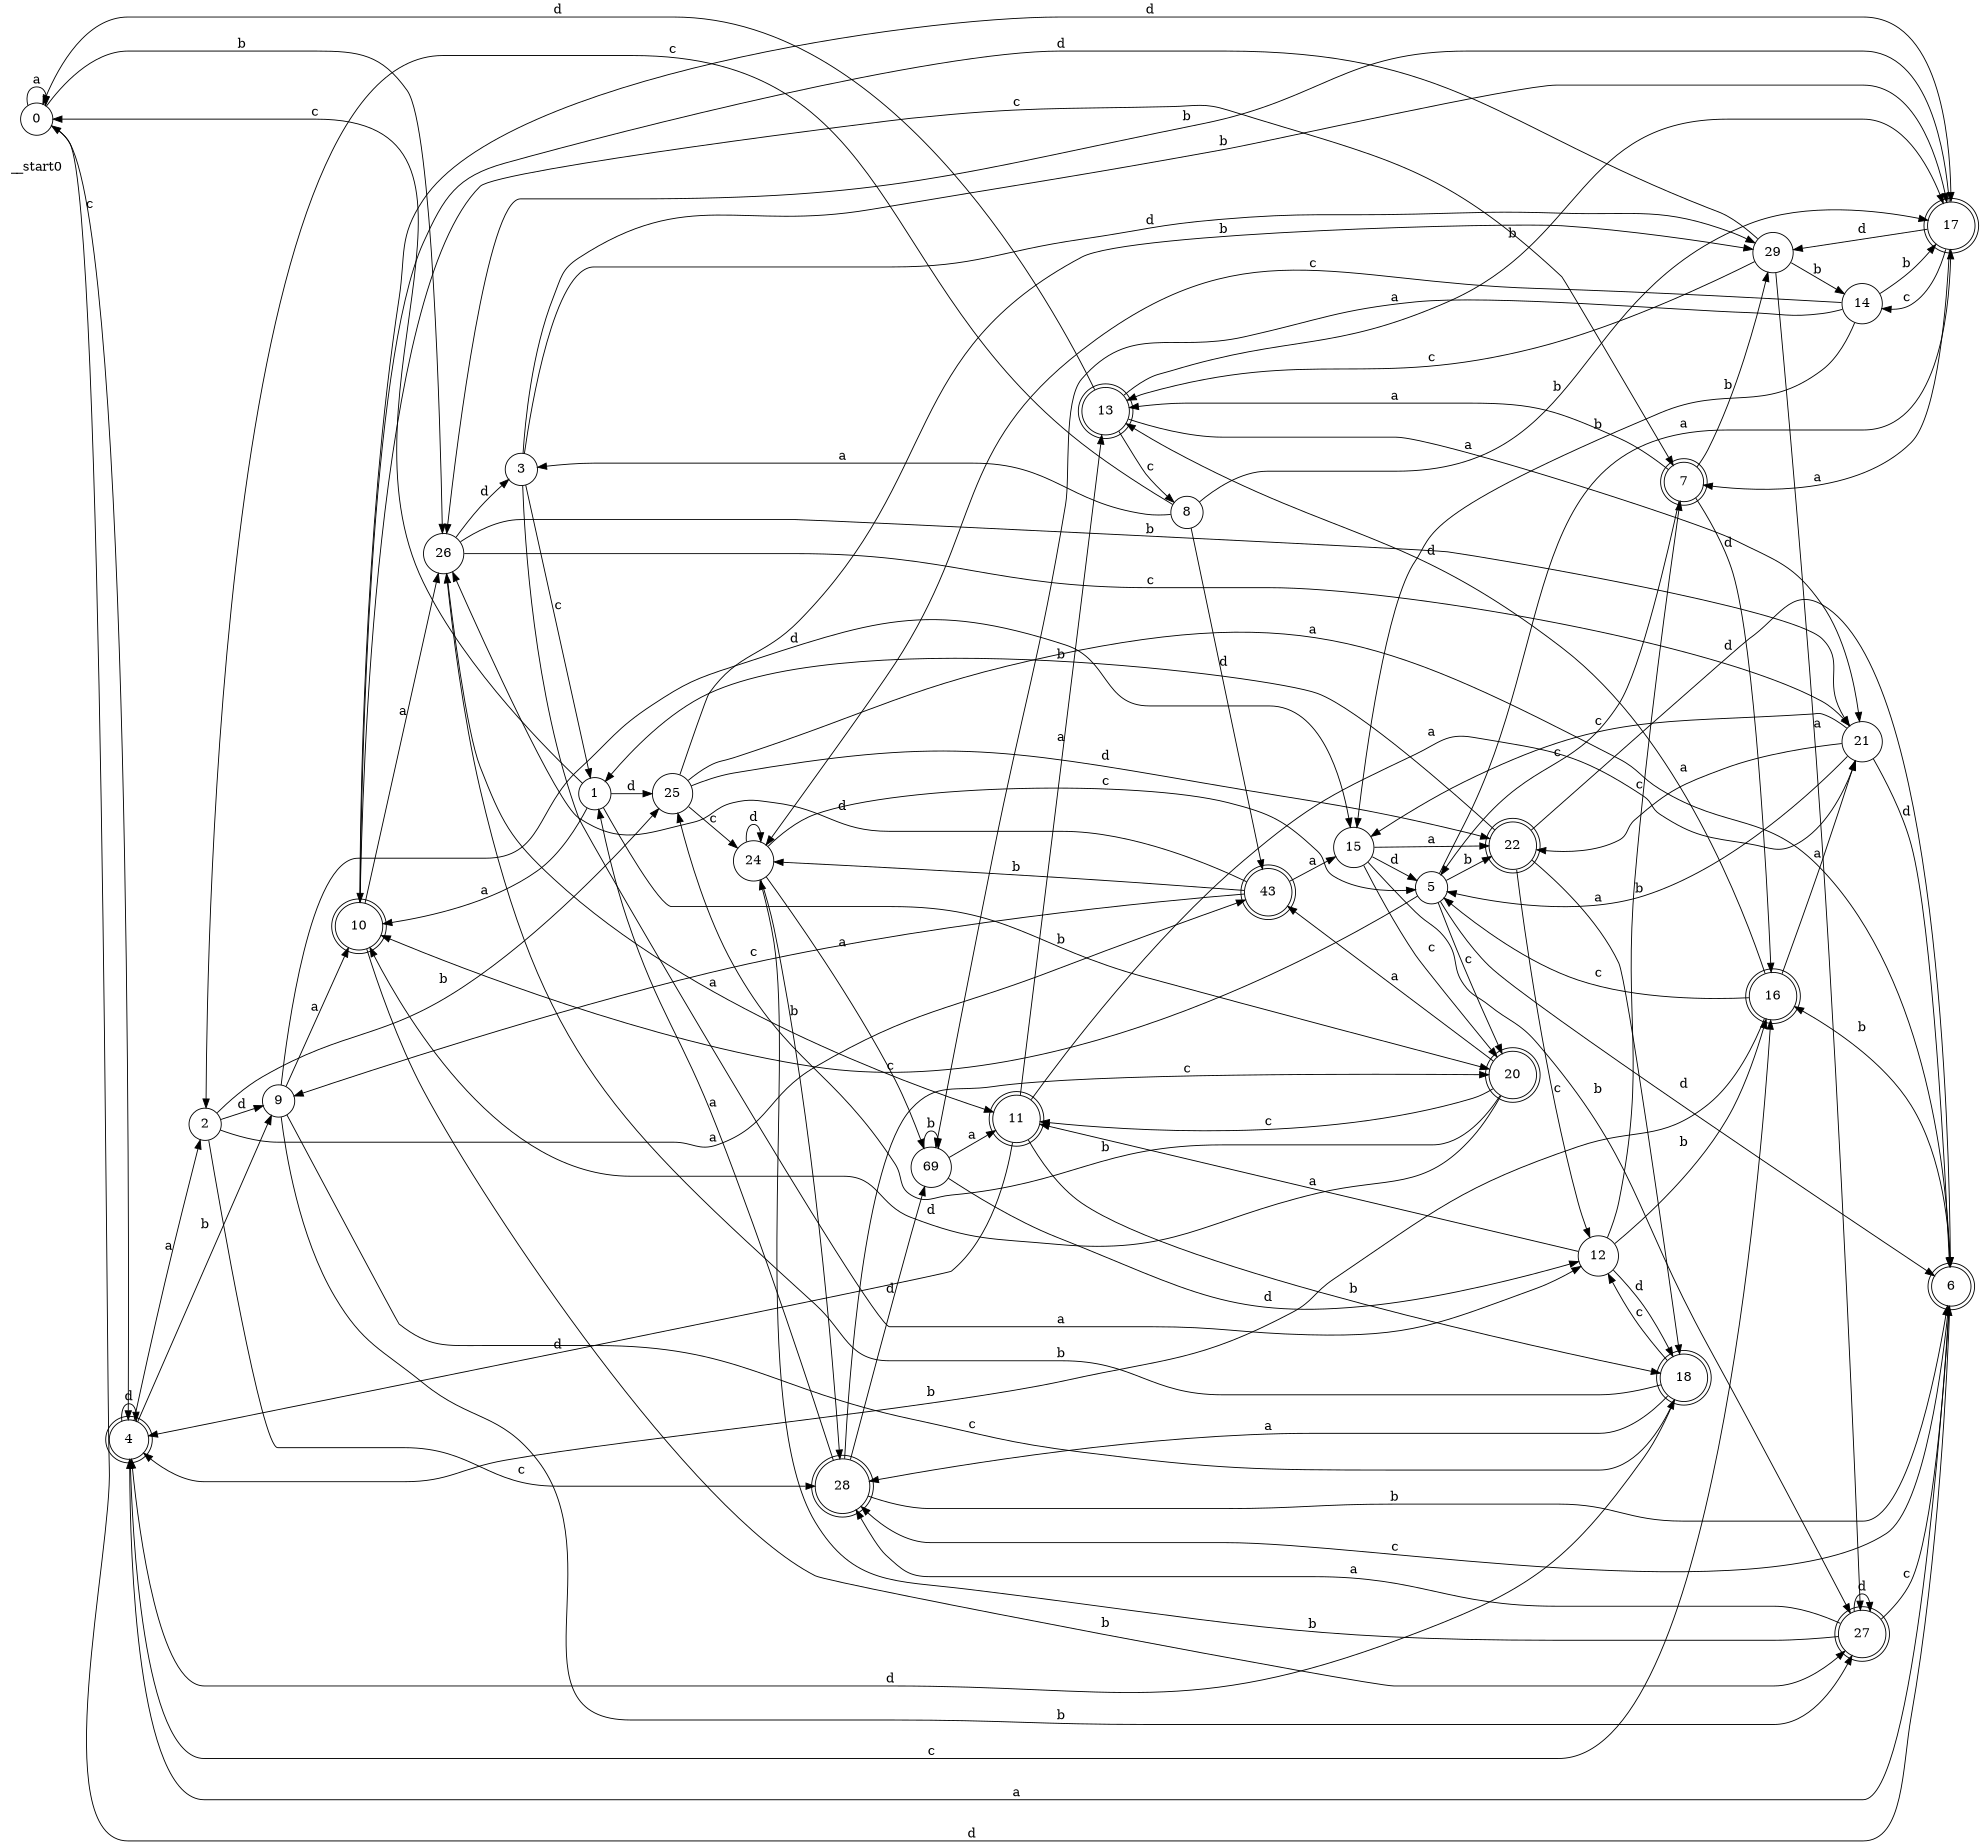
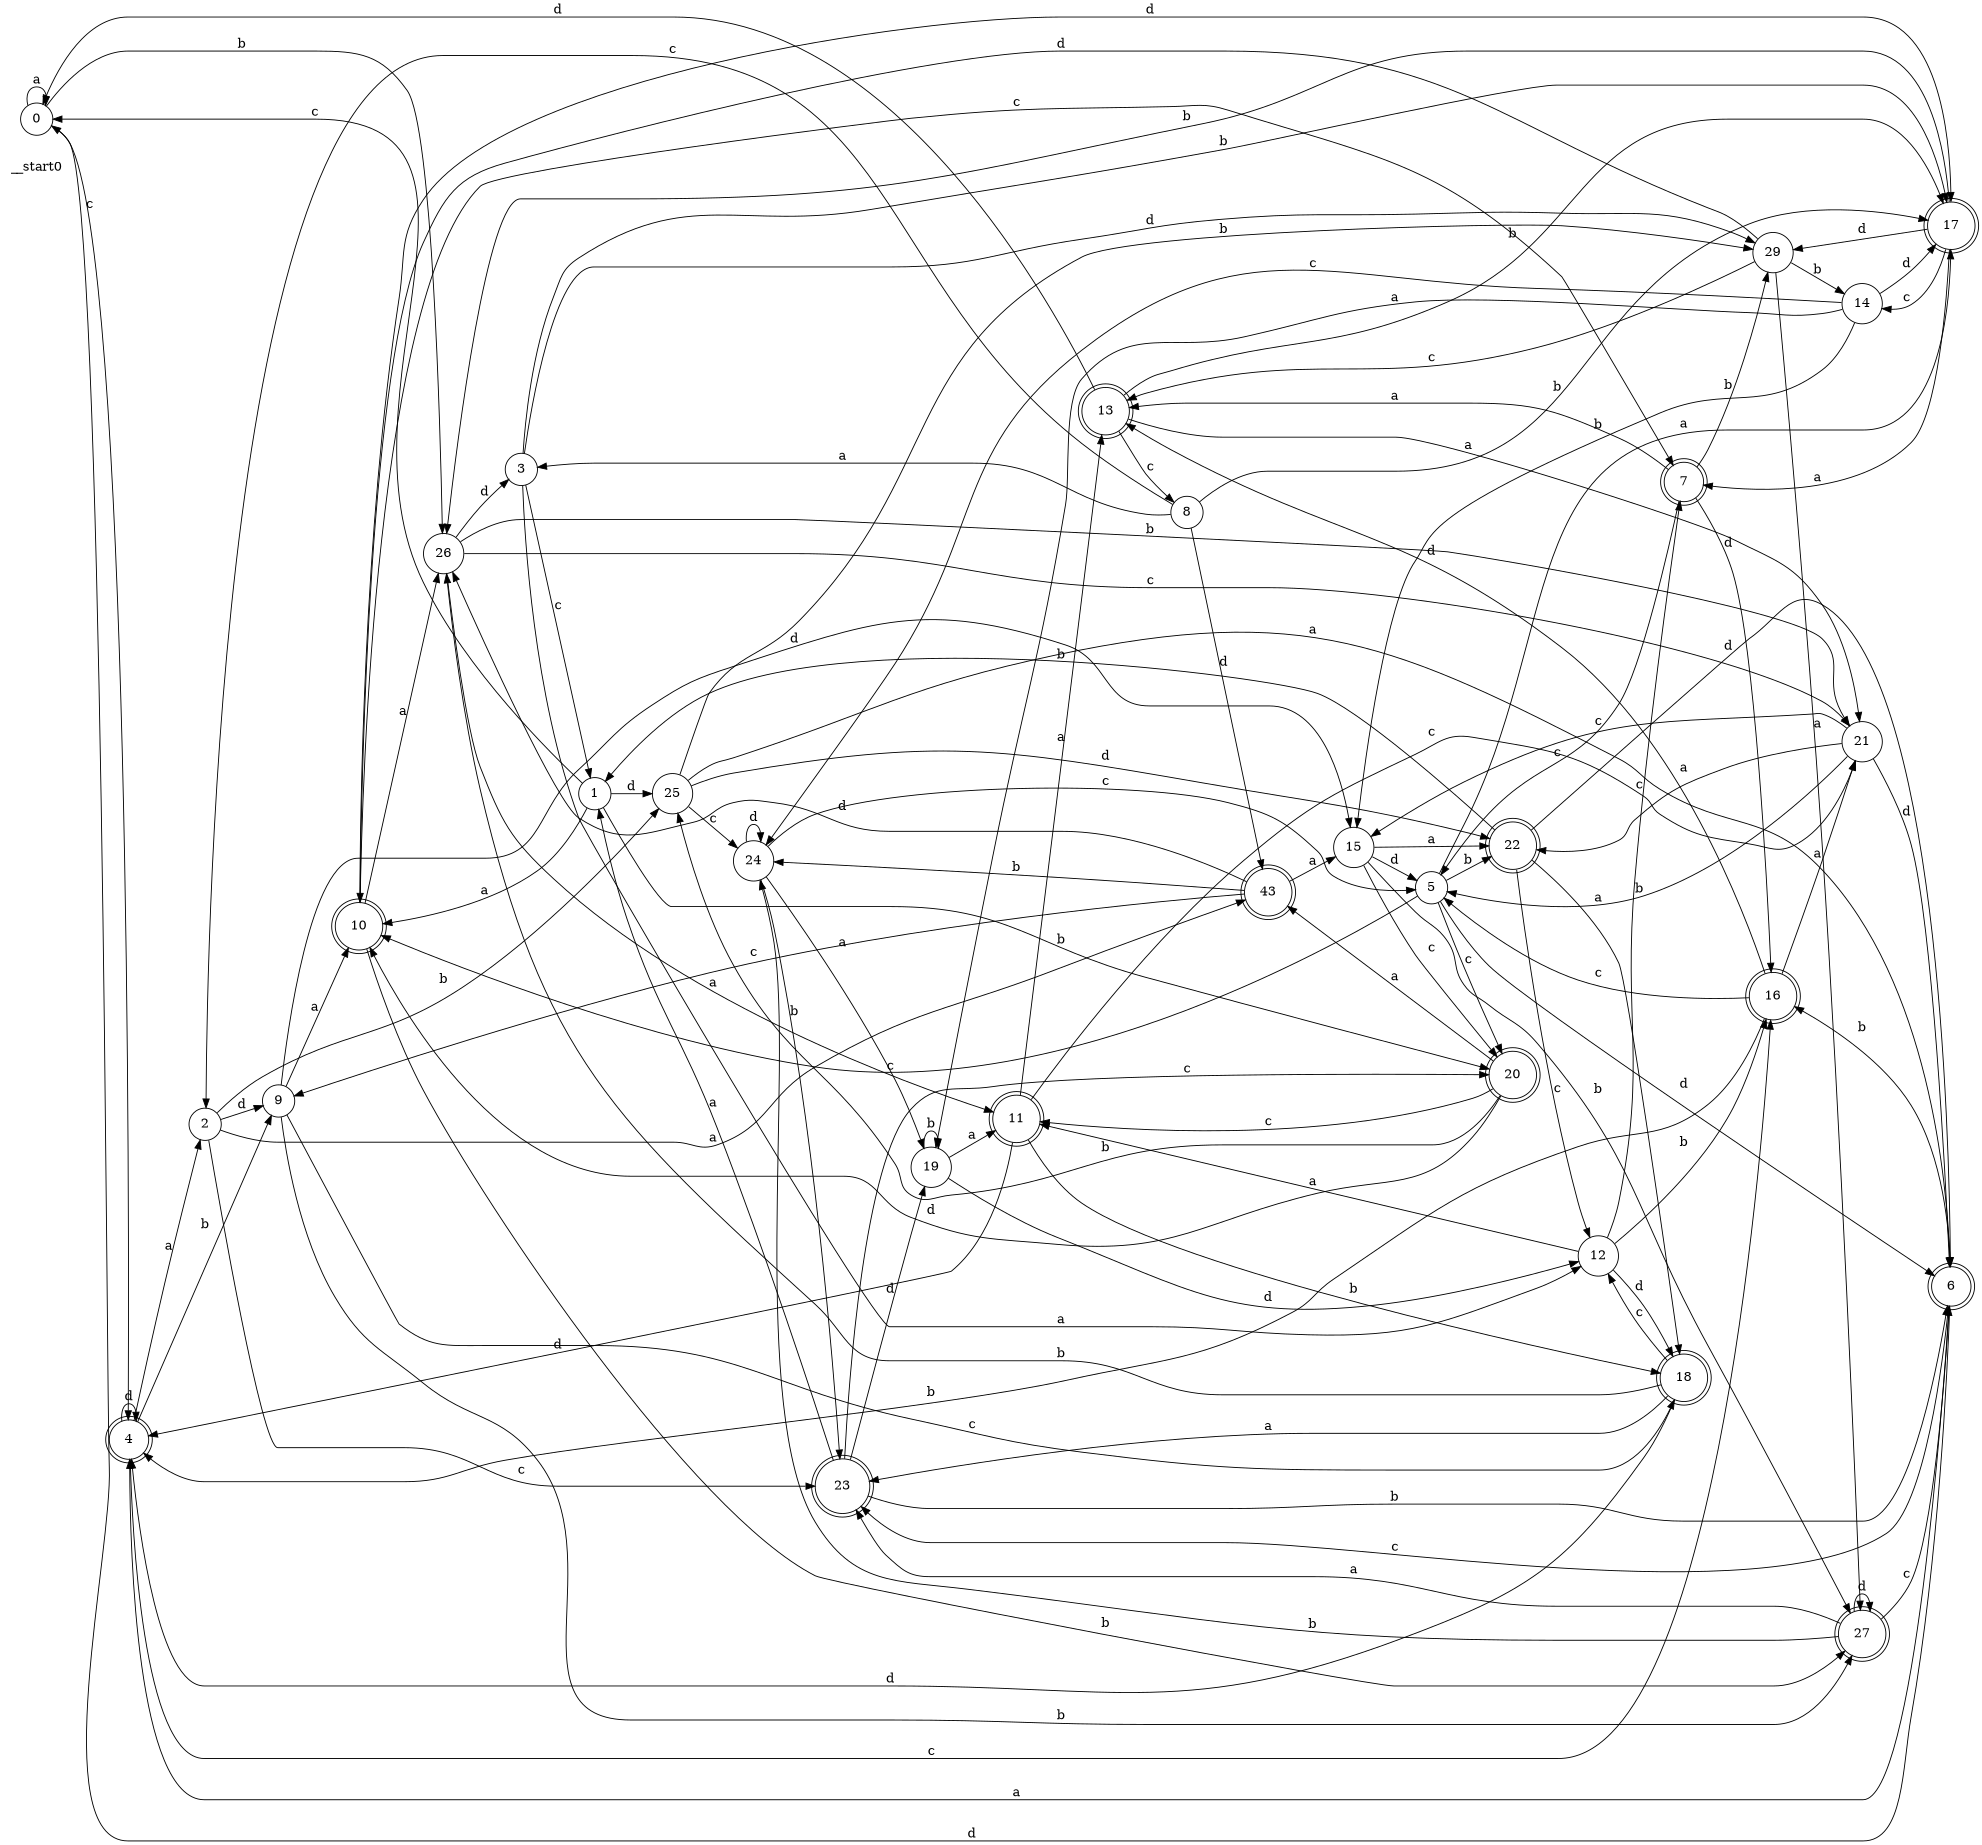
edge "14" -> "17": label "b" -> "d"
edge "11" -> "21": label "a" -> "c"
node "69": label "69" -> "19"
node "28": label "28" -> "23"
